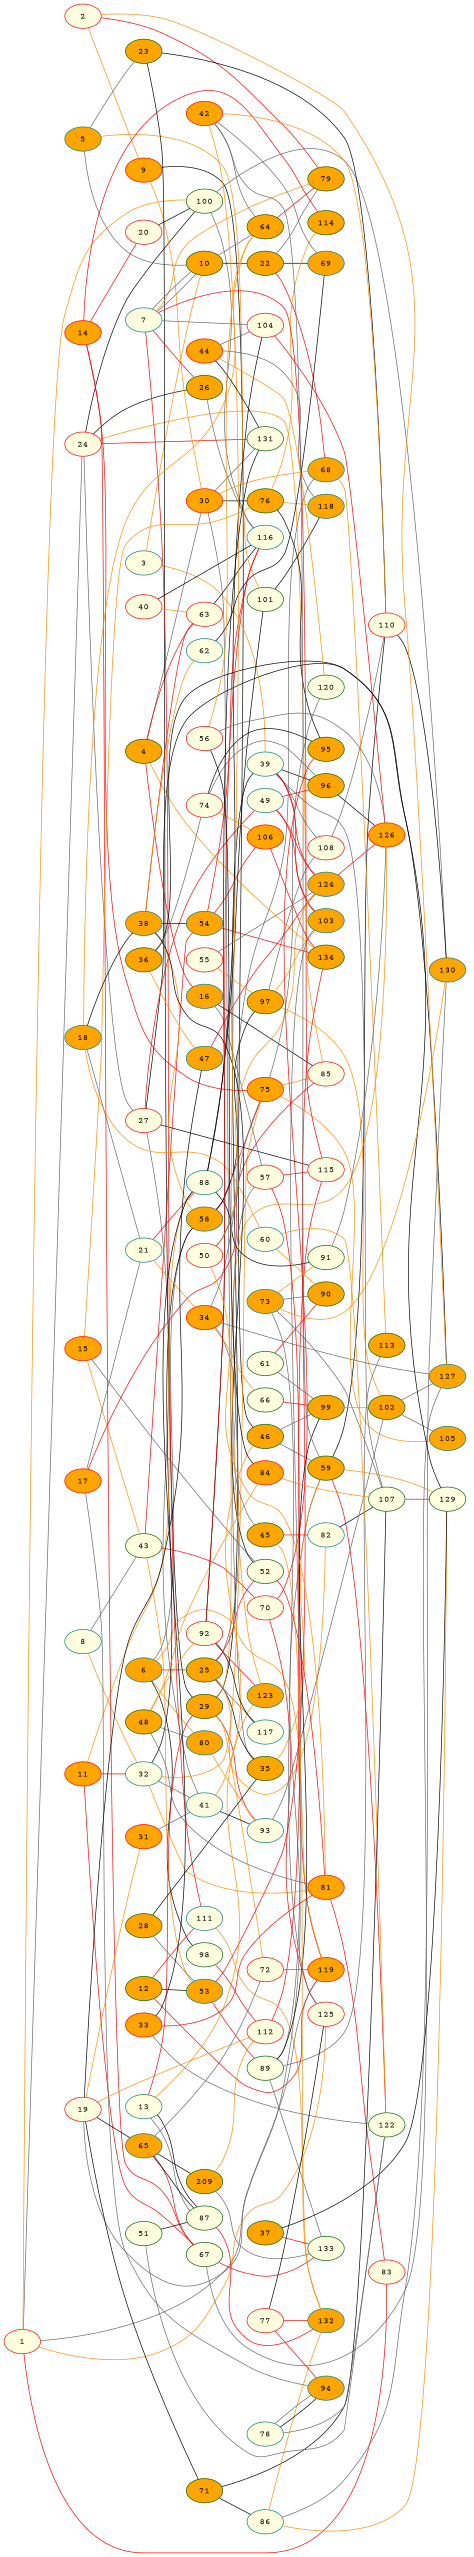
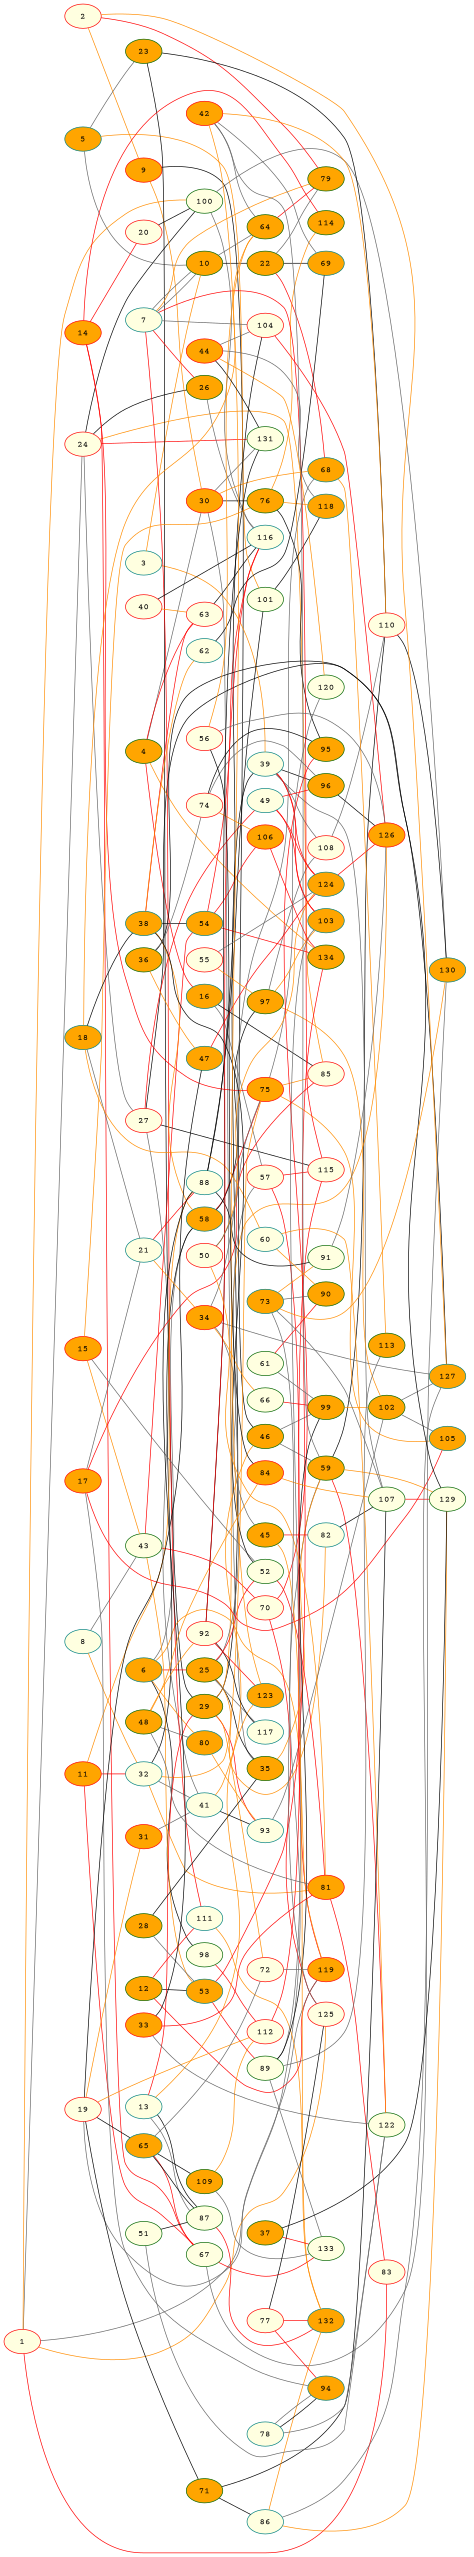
edge "105" -- "17": added
node "209": label "209" -> "109"
